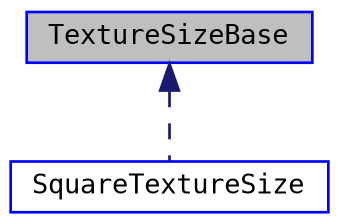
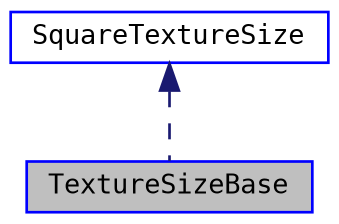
edge "SquareTextureSize" -> "TextureSizeBase": reversed
